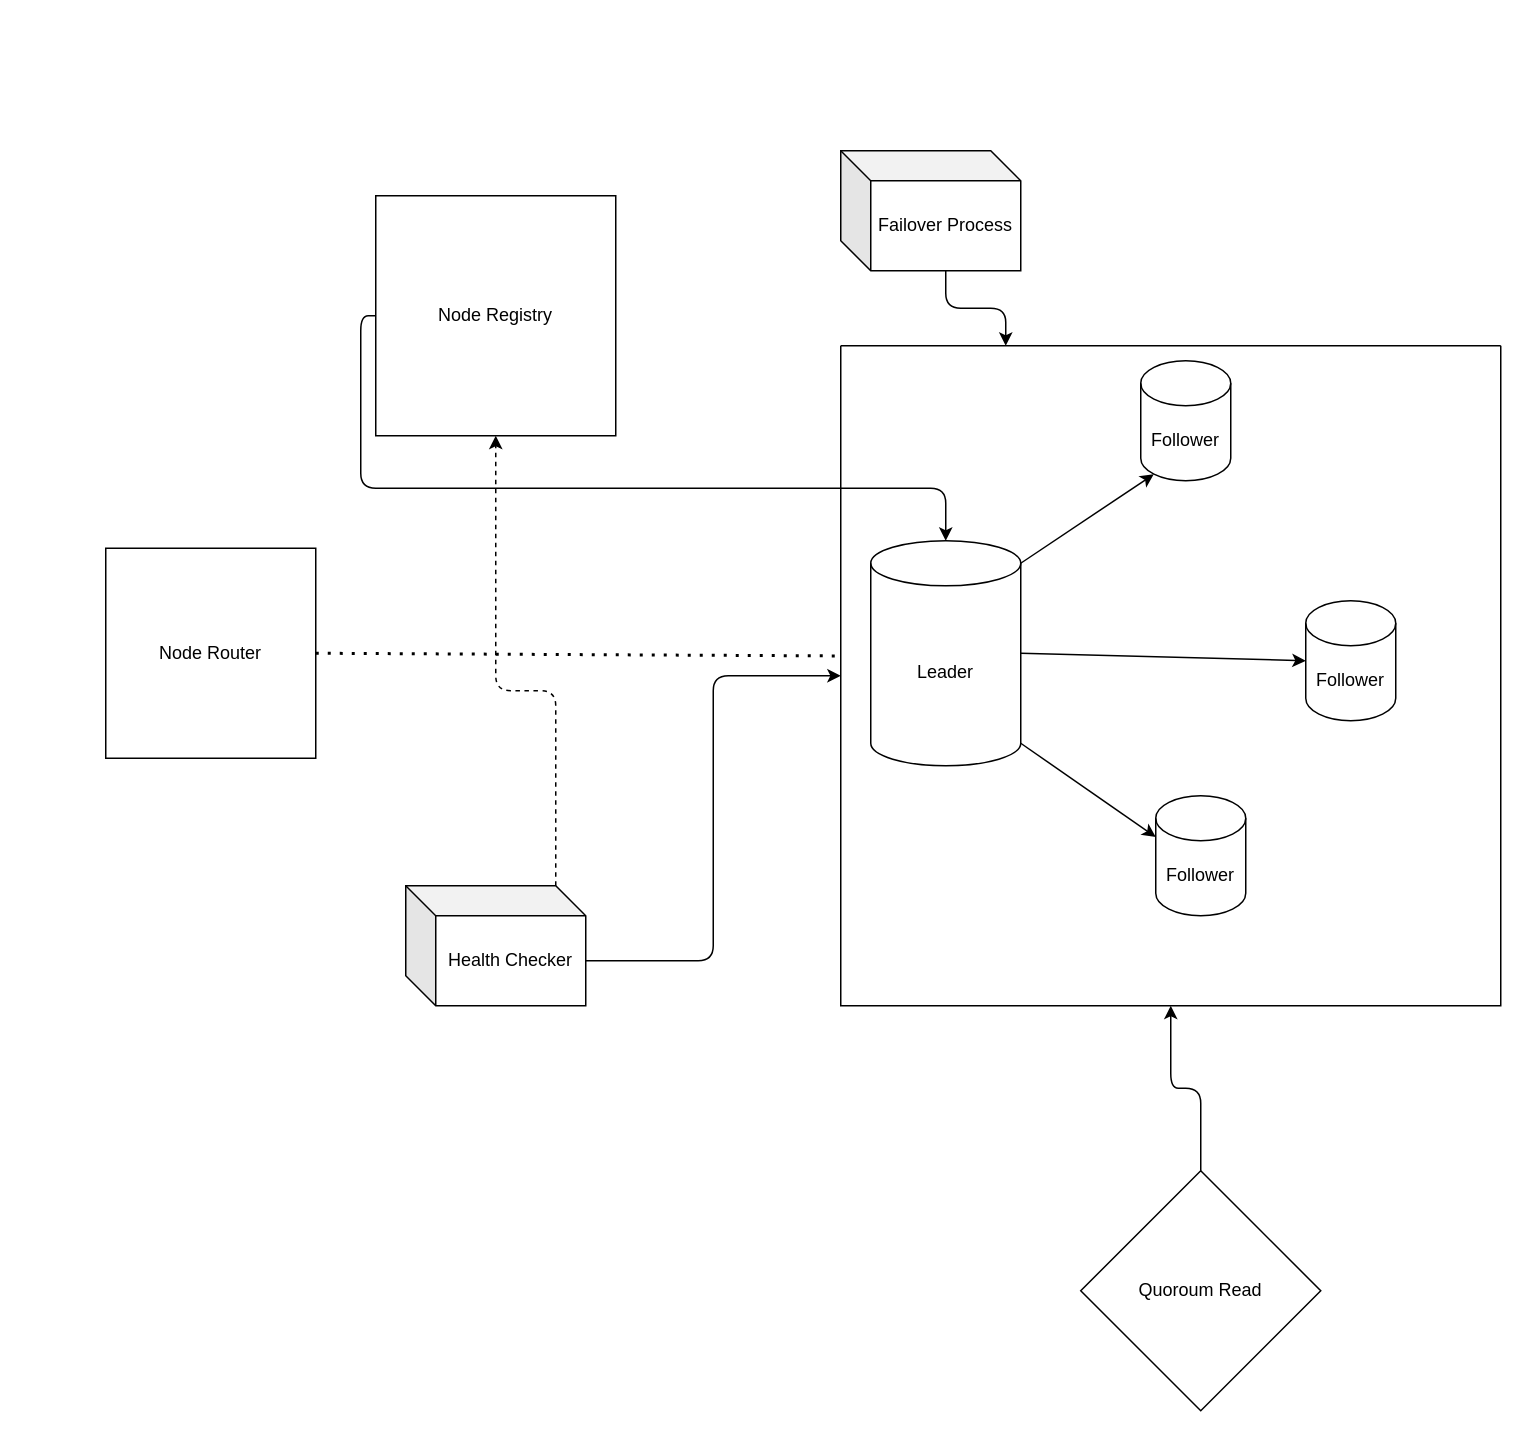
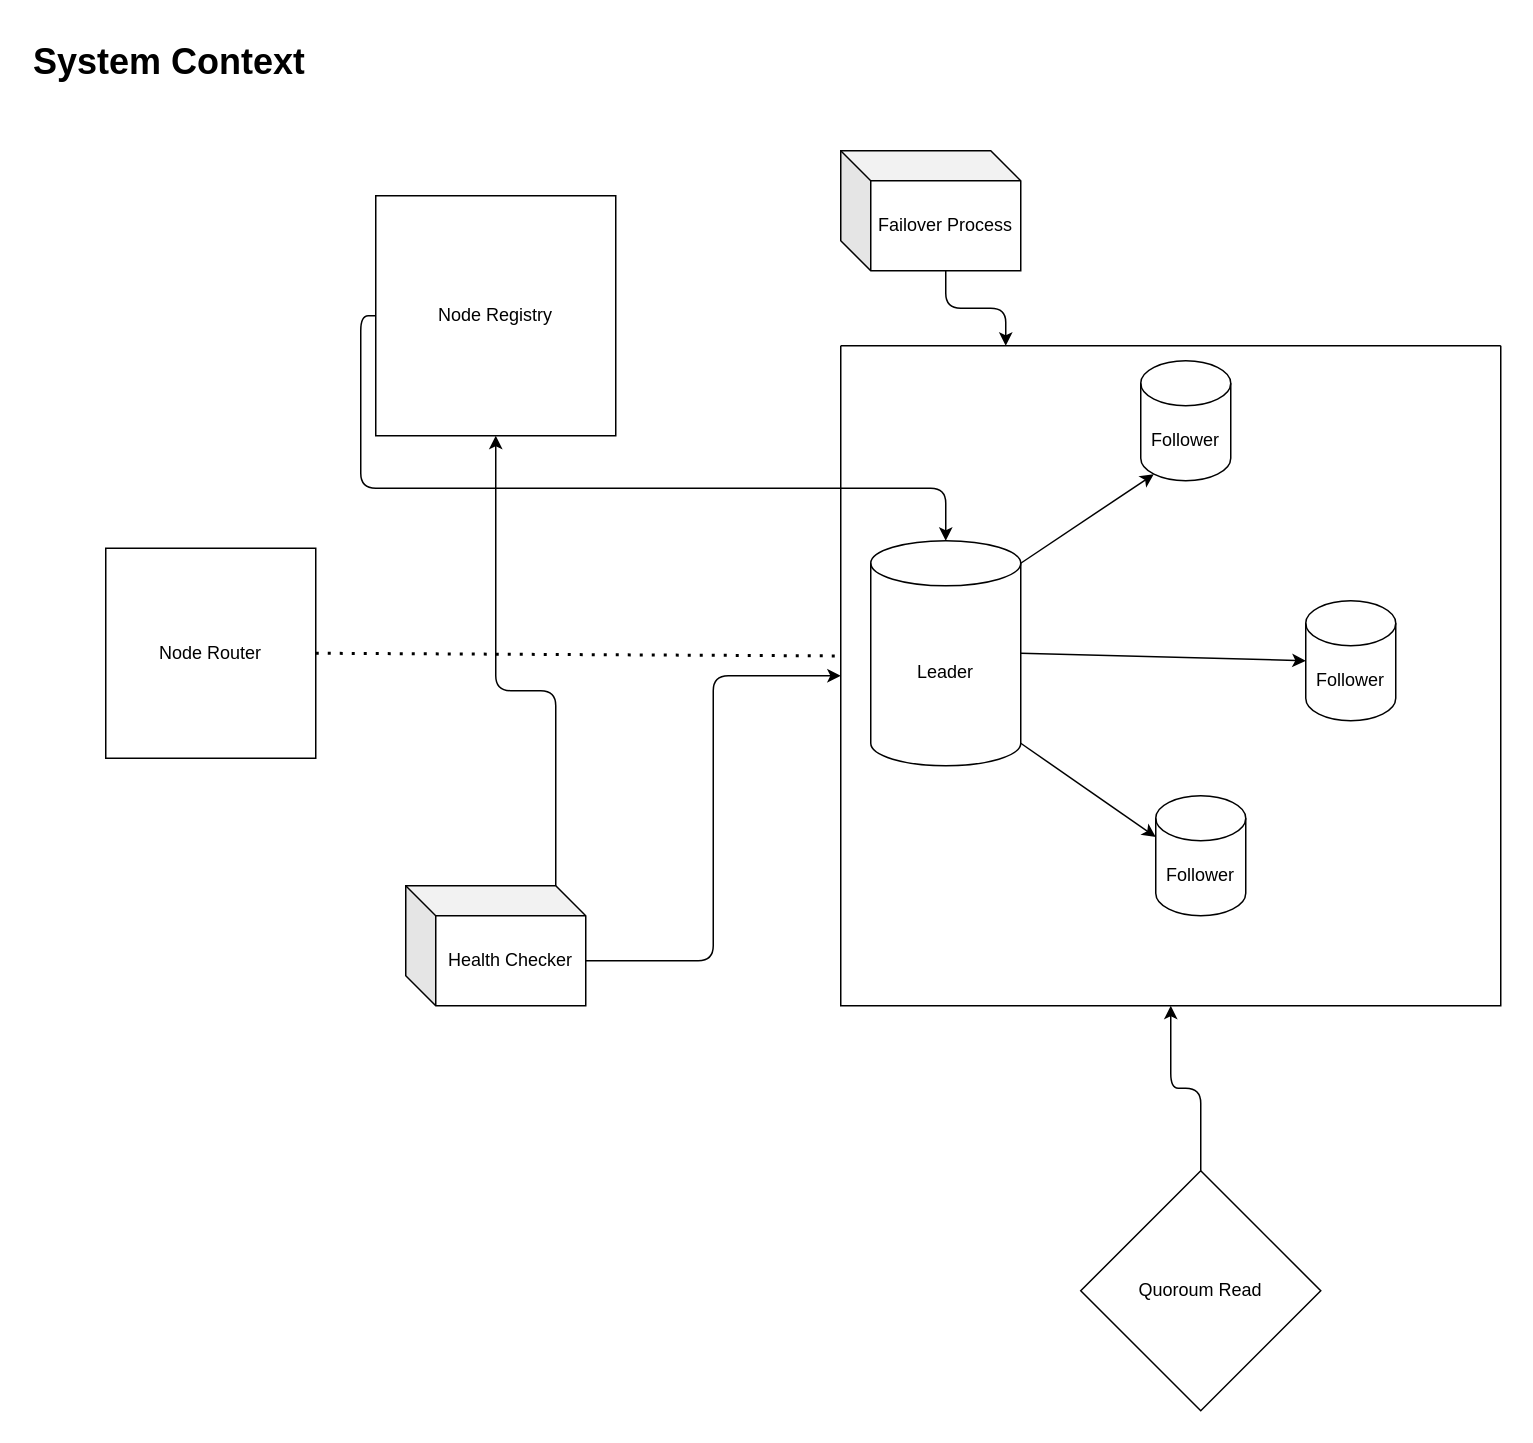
node "System Context": added
edge "Health Checker" -> "Node Registry": style dashed -> solid
